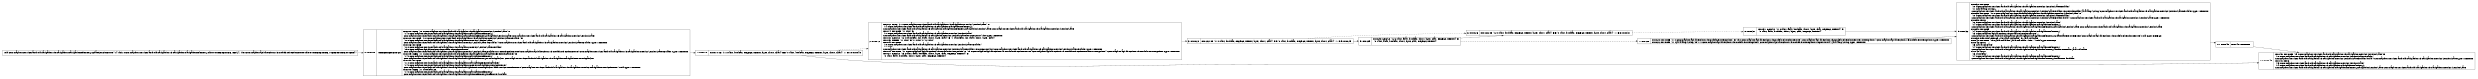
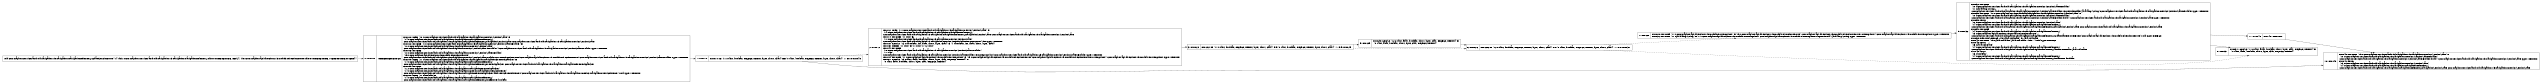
edge "8: 0x0031" -> "9: 0x0032": reversed
edge "5: 0x0025" -> "7: 0x0028": now "6: 0x0026" -> "7: 0x0028"
